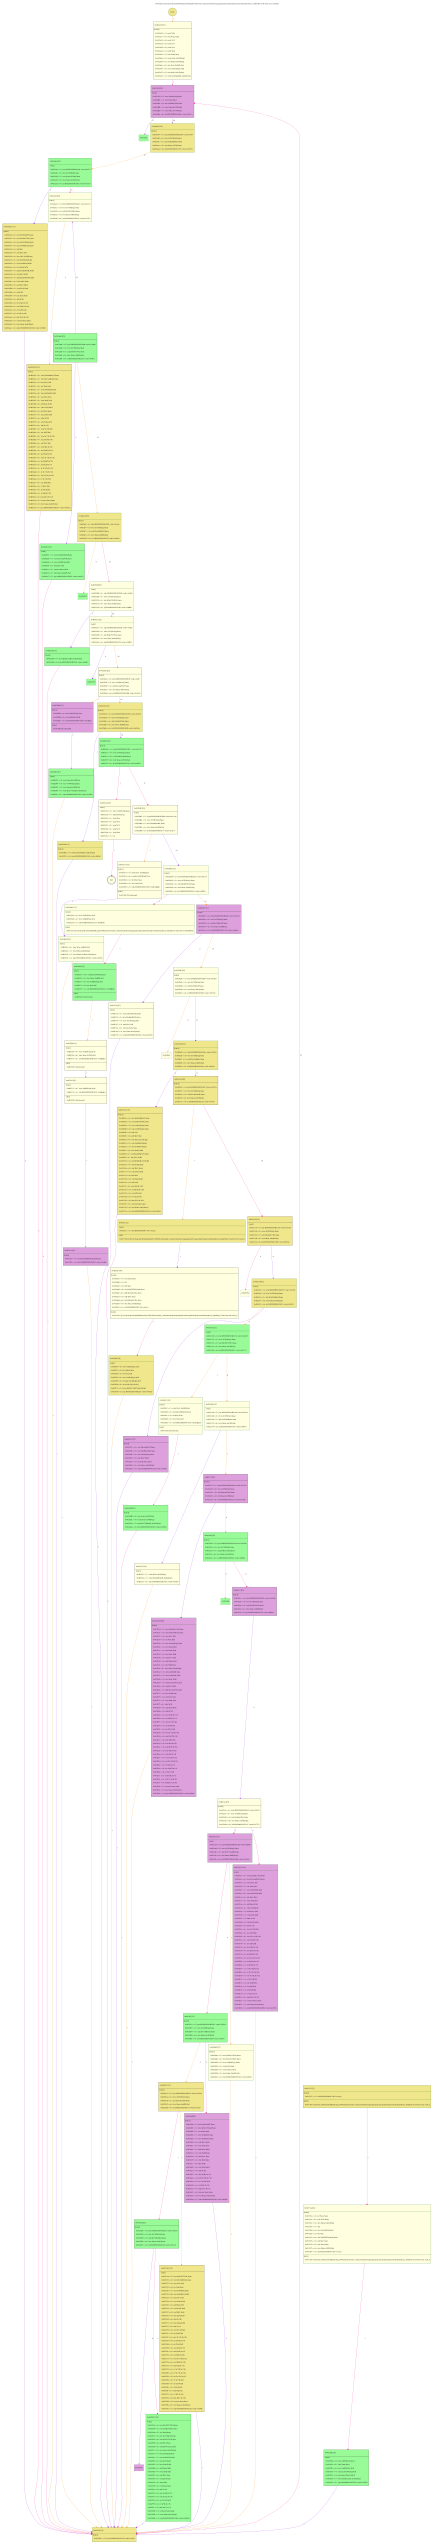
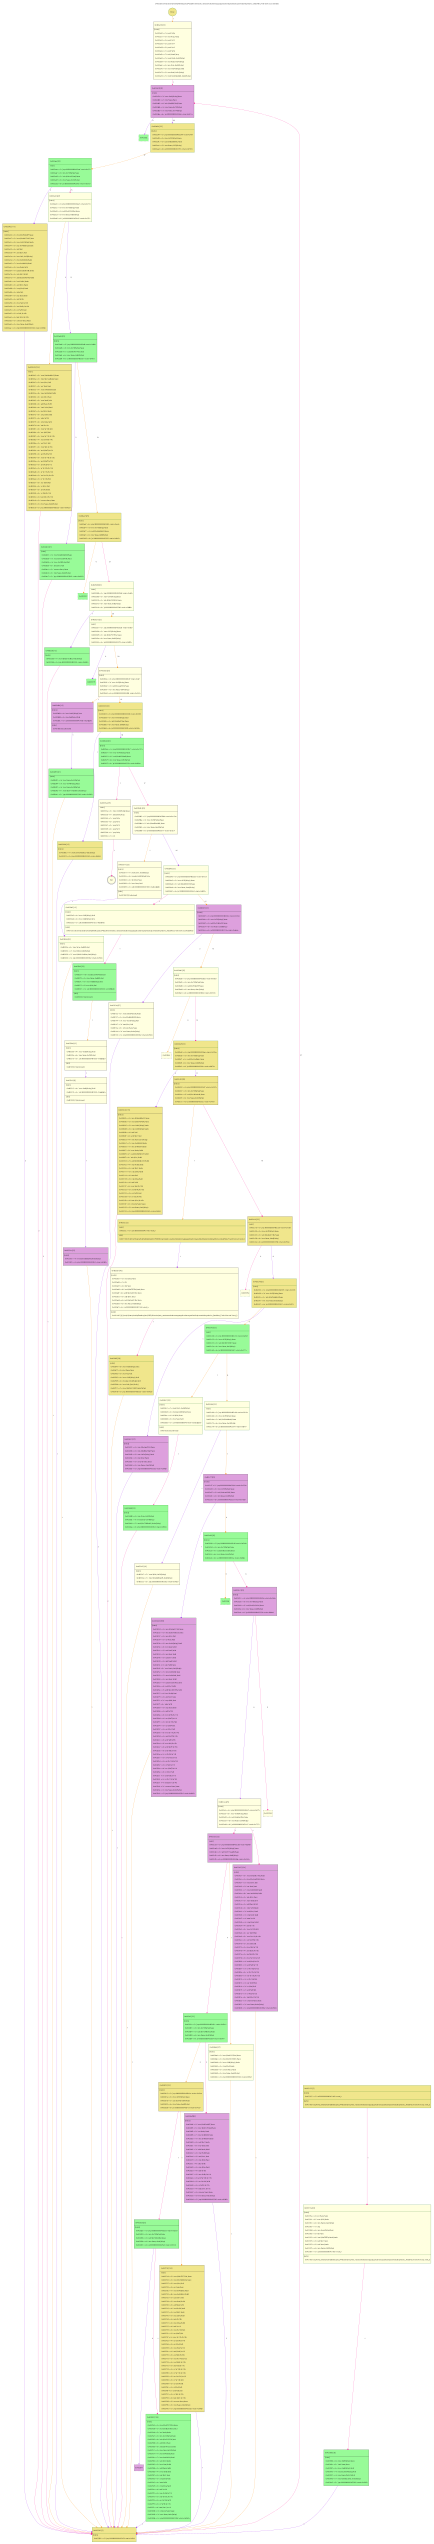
edge "0x402ad6 [25]" -> "0x402ac0 [22]": reversed
node "0x403336": added
